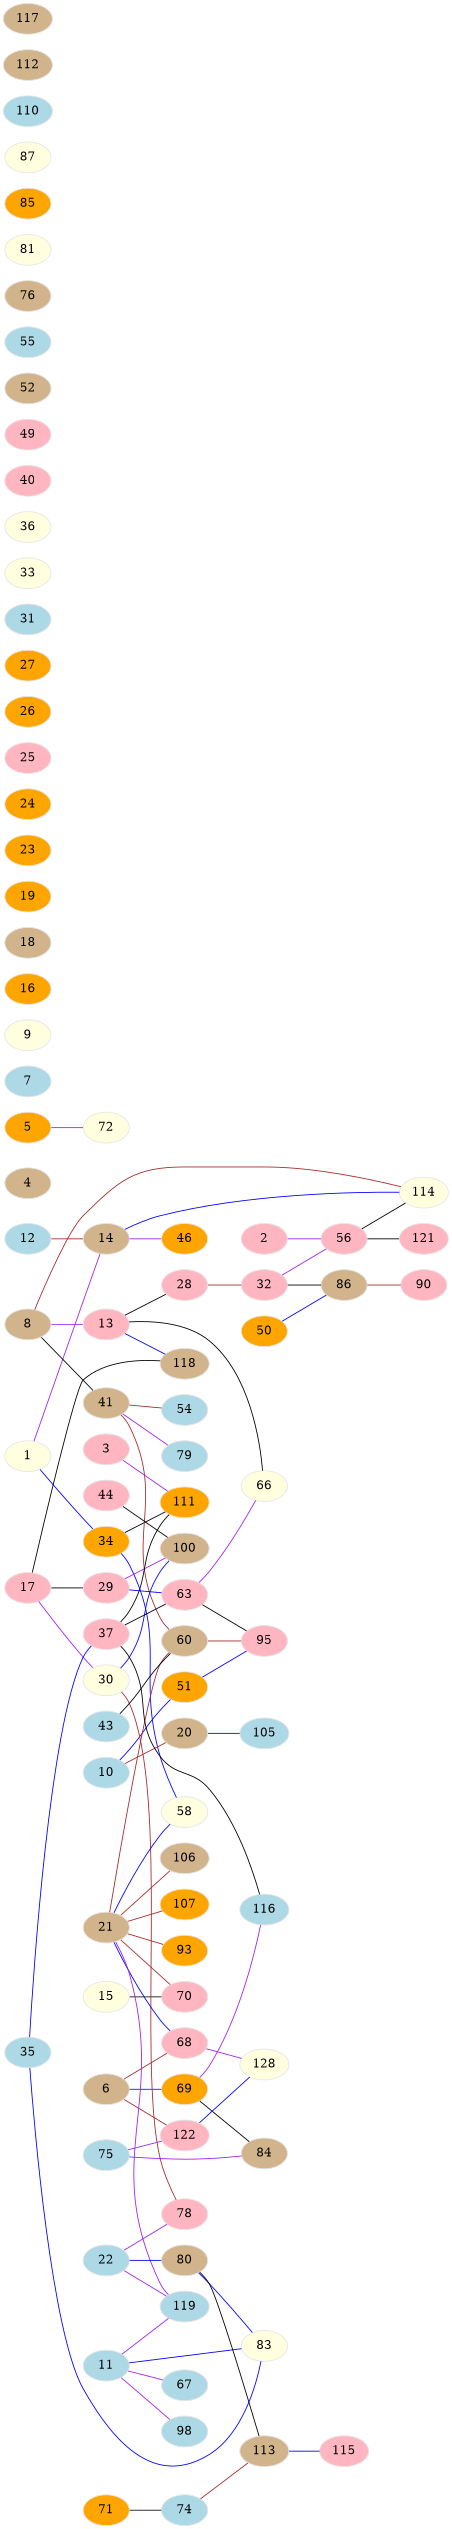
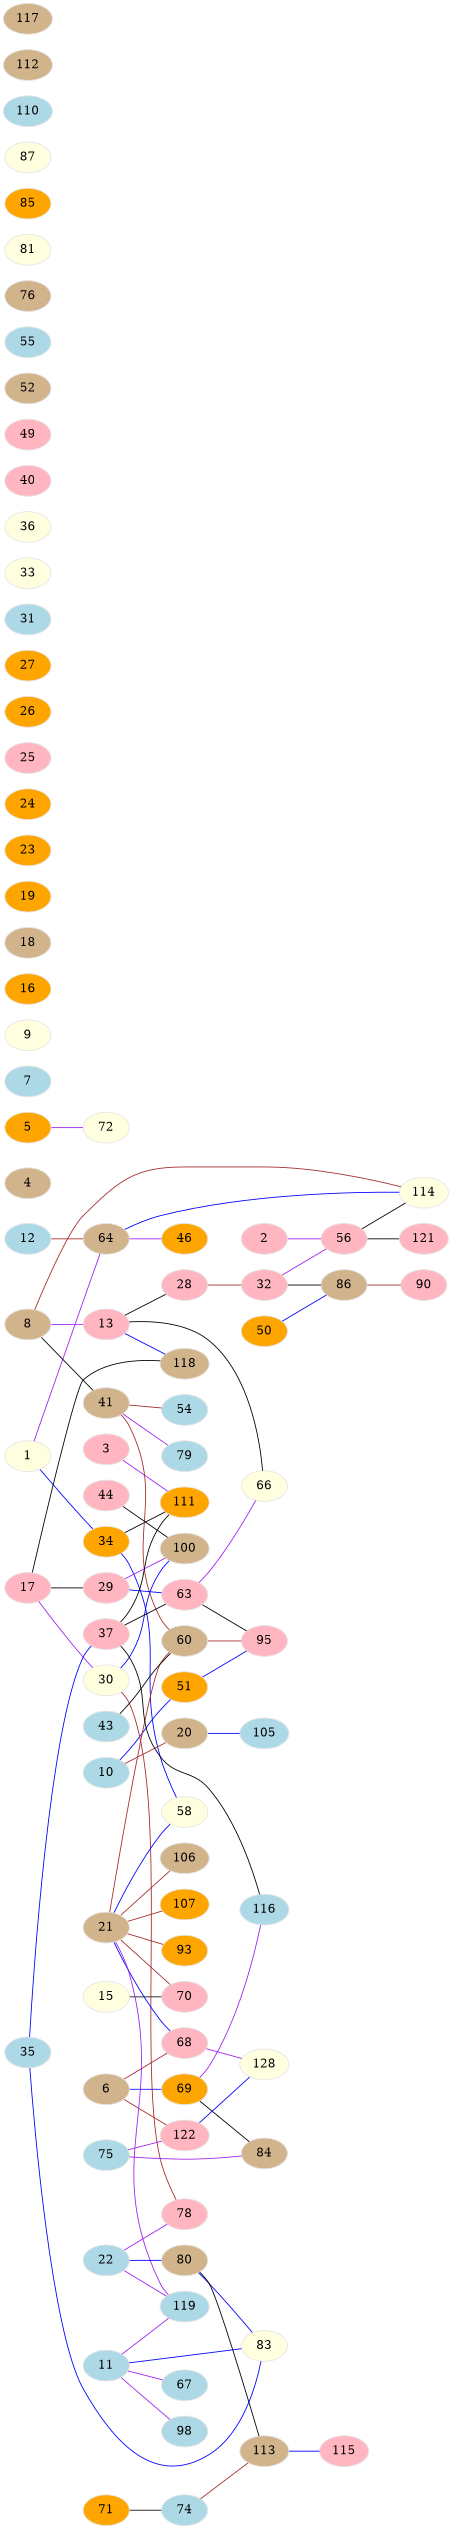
node "14": label "14" -> "64"
